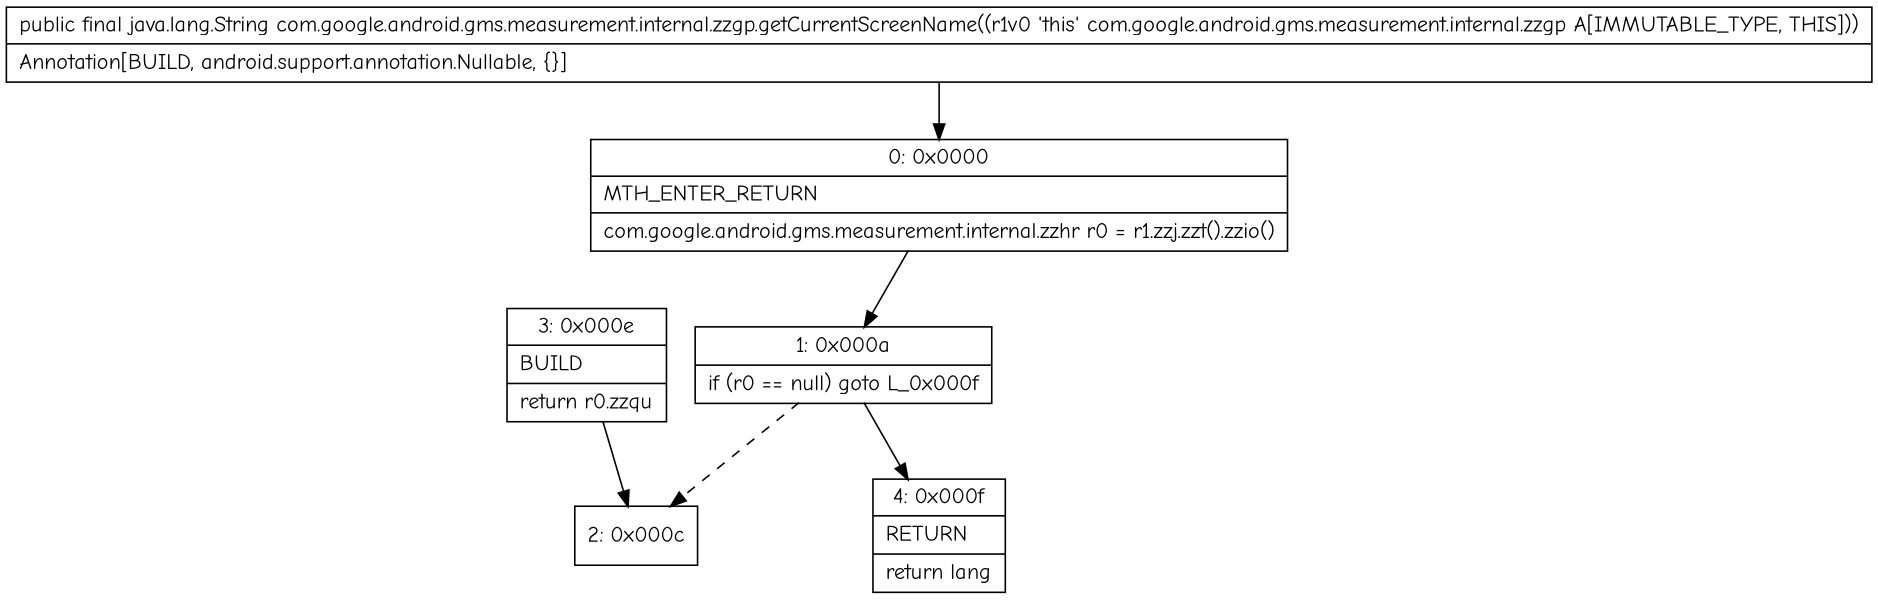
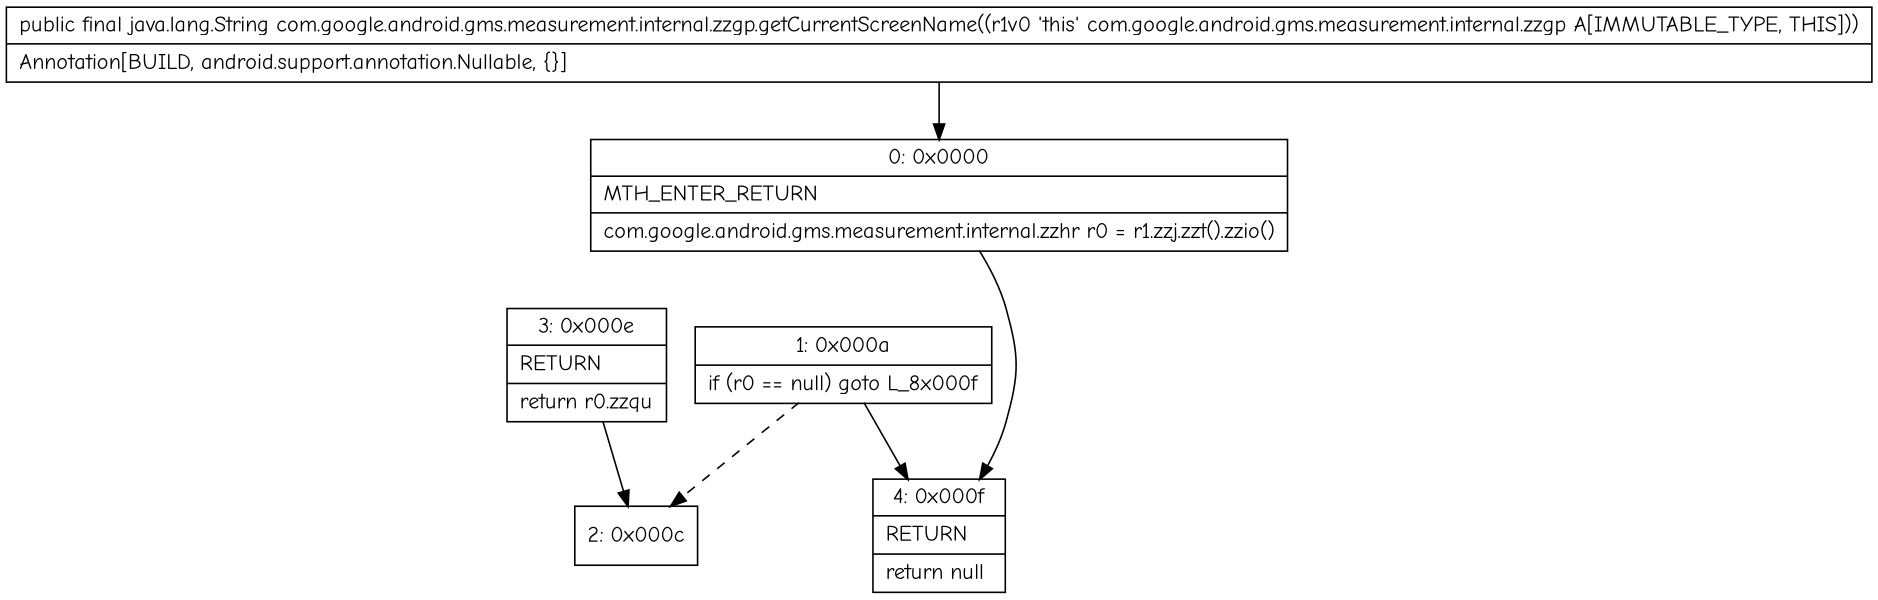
edge "0: 0x0000" -> "1: 0x000a": now "0: 0x0000" -> "4: 0x000f"
node "3: 0x000e": text "BUILD" -> "RETURN"
node "1: 0x000a": text "if (r0 == null) goto L_0x000f" -> "if (r0 == null) goto L_8x000f"
node "4: 0x000f": text "return lang" -> "return null"
